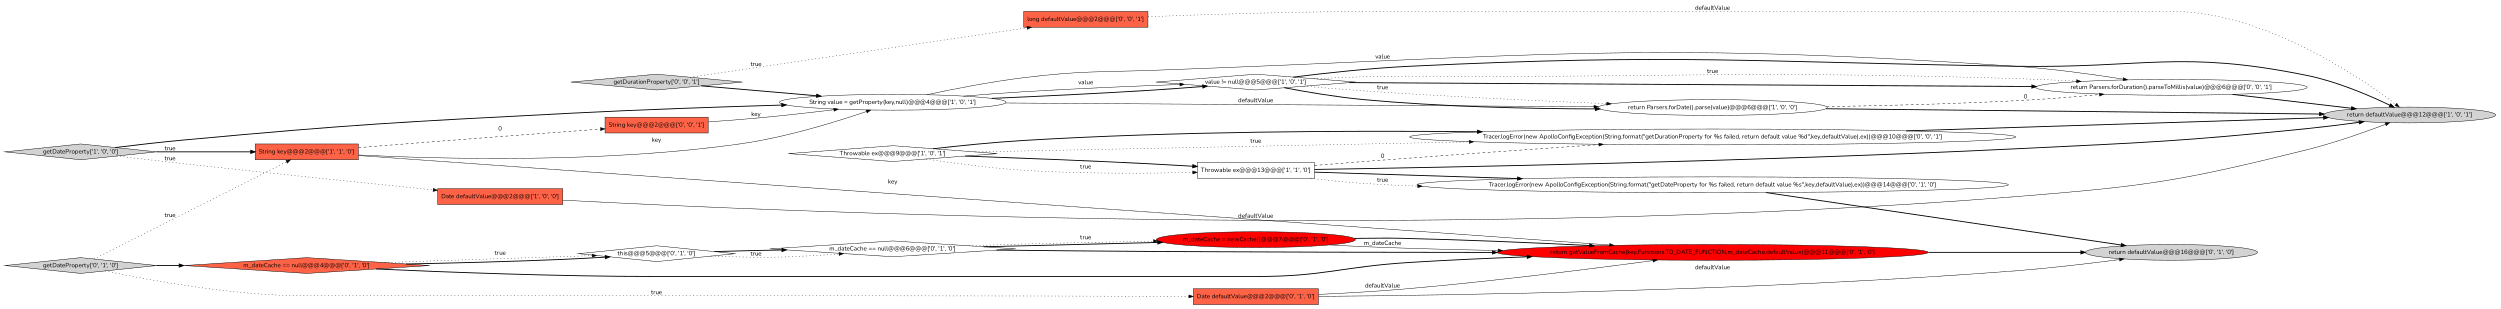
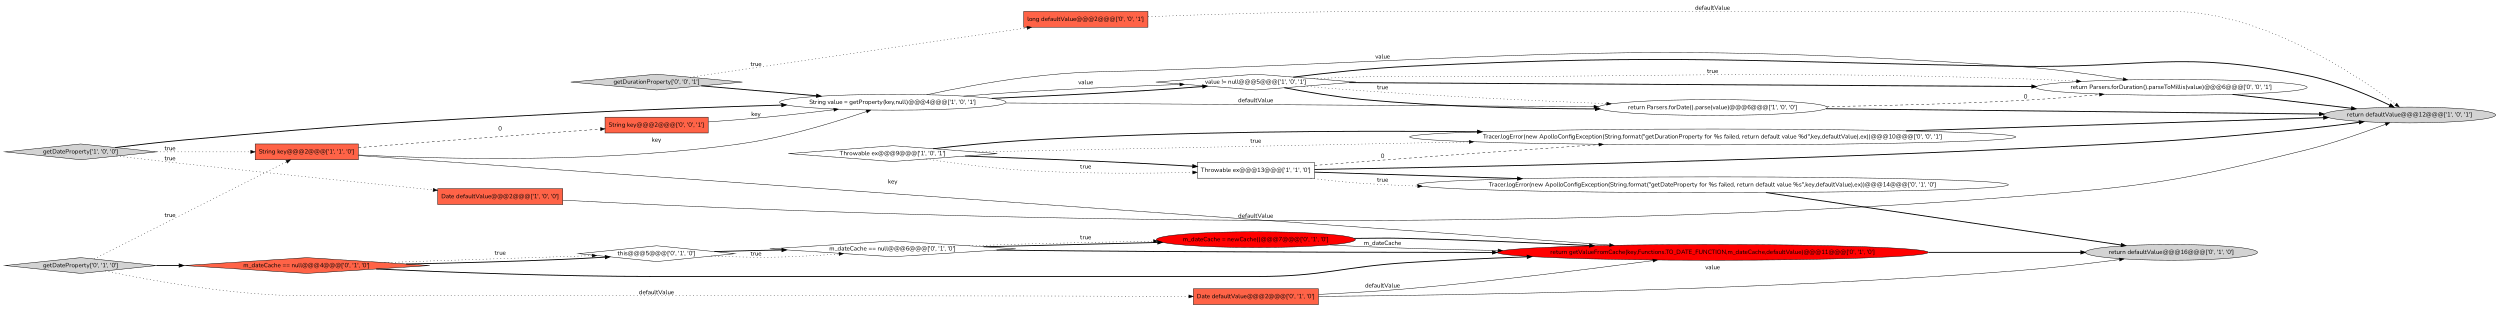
edge "getDateProperty['1', '0', '0']" -> "String key@@@2@@@['1', '1', '0']": style bold -> dotted
edge "Date defaultValue@@@2@@@['0', '1', '0']" -> "return defaultValue@@@16@@@['0', '1', '0']": label "defaultValue" -> "value"
edge "getDateProperty['0', '1', '0']" -> "Date defaultValue@@@2@@@['0', '1', '0']": label "true" -> "defaultValue"
